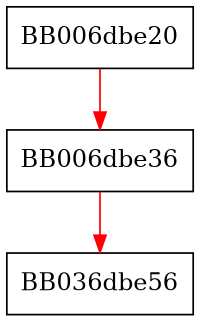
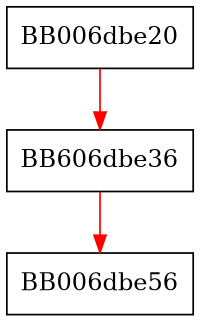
node "BB006dbe36": label "BB006dbe36" -> "BB606dbe36"
node "BB036dbe56": label "BB036dbe56" -> "BB006dbe56"
